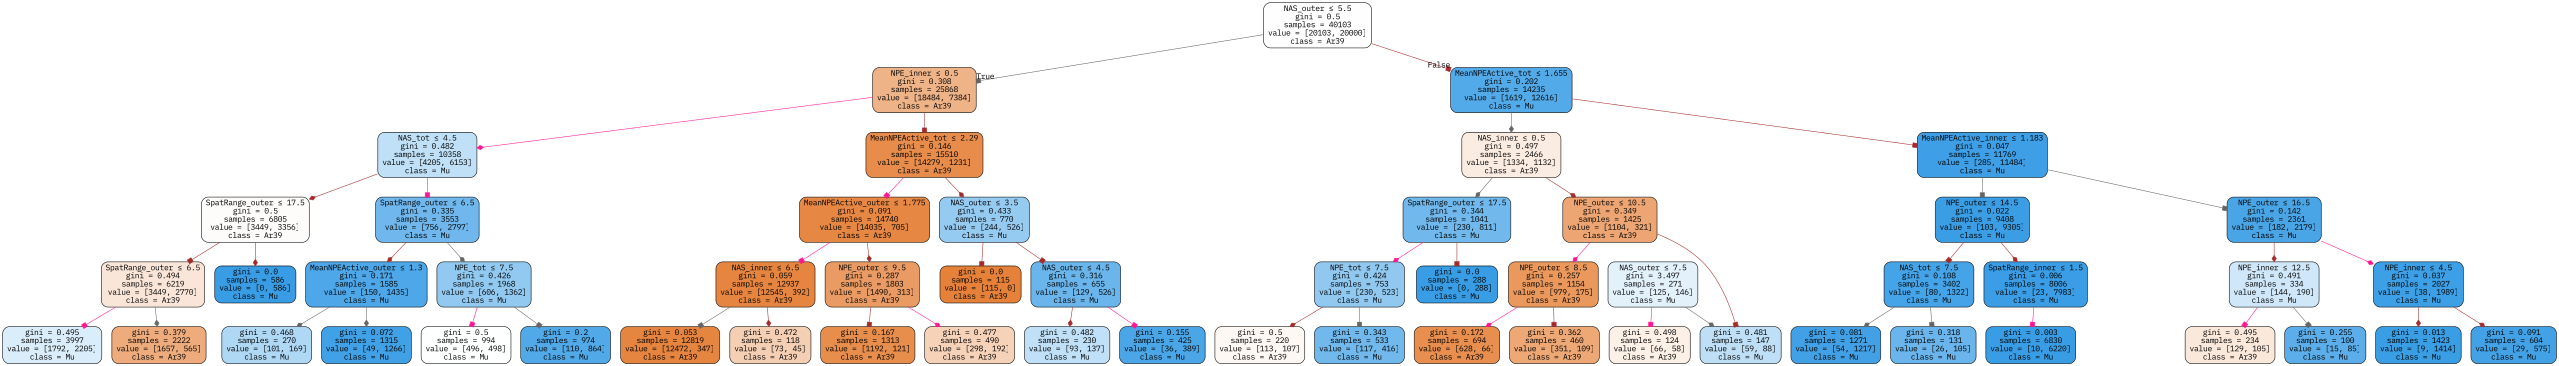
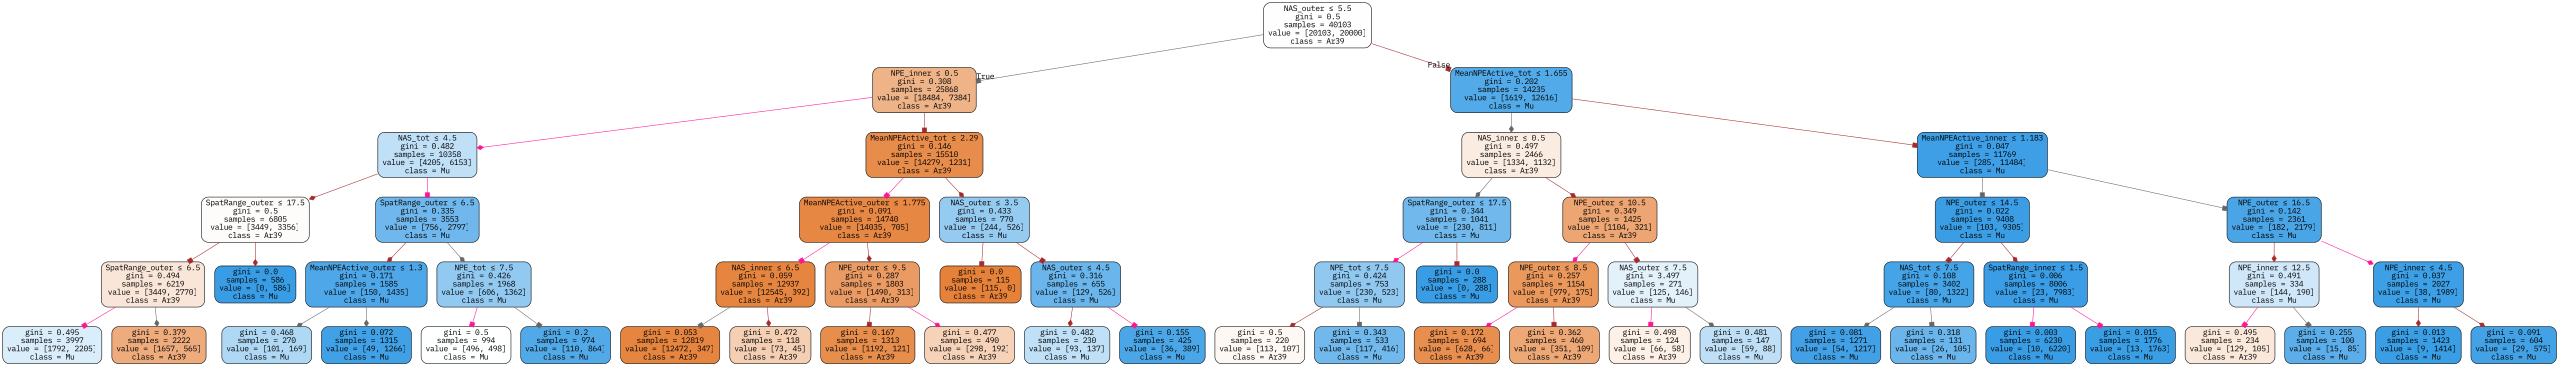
edge "NPE_outer ≤ 10.5" -> "gini = 0.481": now "NPE_outer ≤ 10.5" -> "NAS_outer ≤ 7.5"
node "gini = 0.003": text "samples = 6830" -> "samples = 6230"
node "gini = 0.015": added
